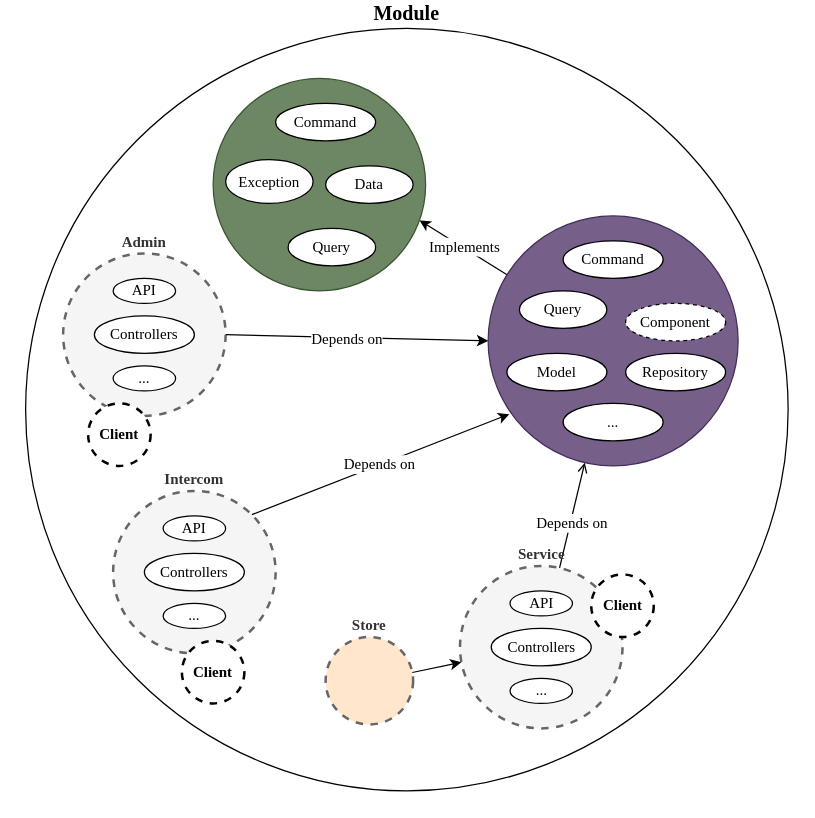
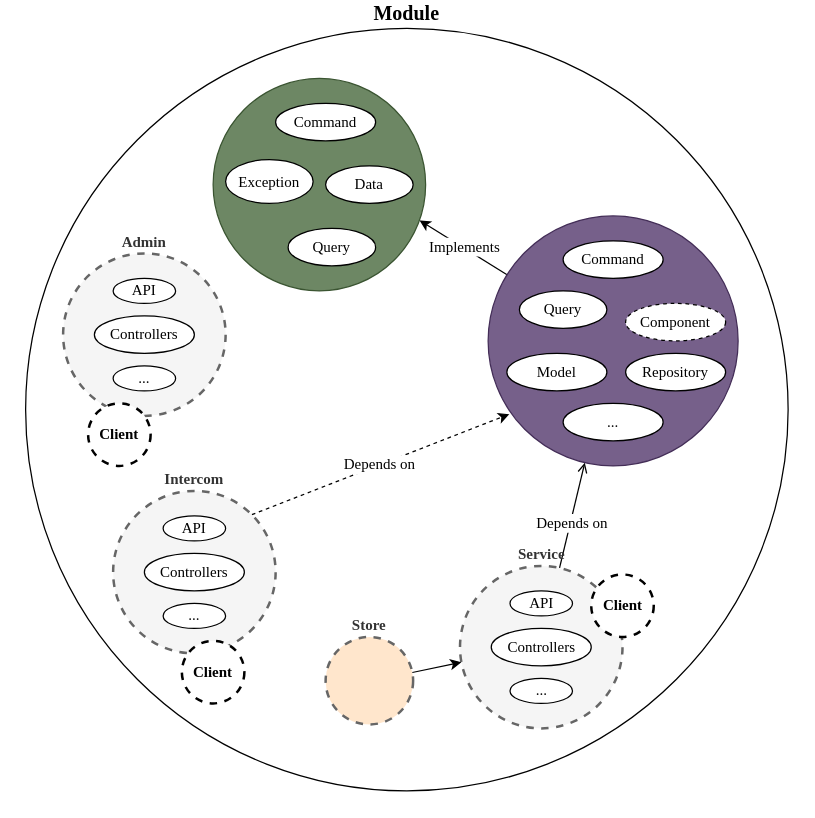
edge "Admin" -> "Domain": removed, label "Depends on"
edge "Intercom" -> "Domain": style solid -> dashed
